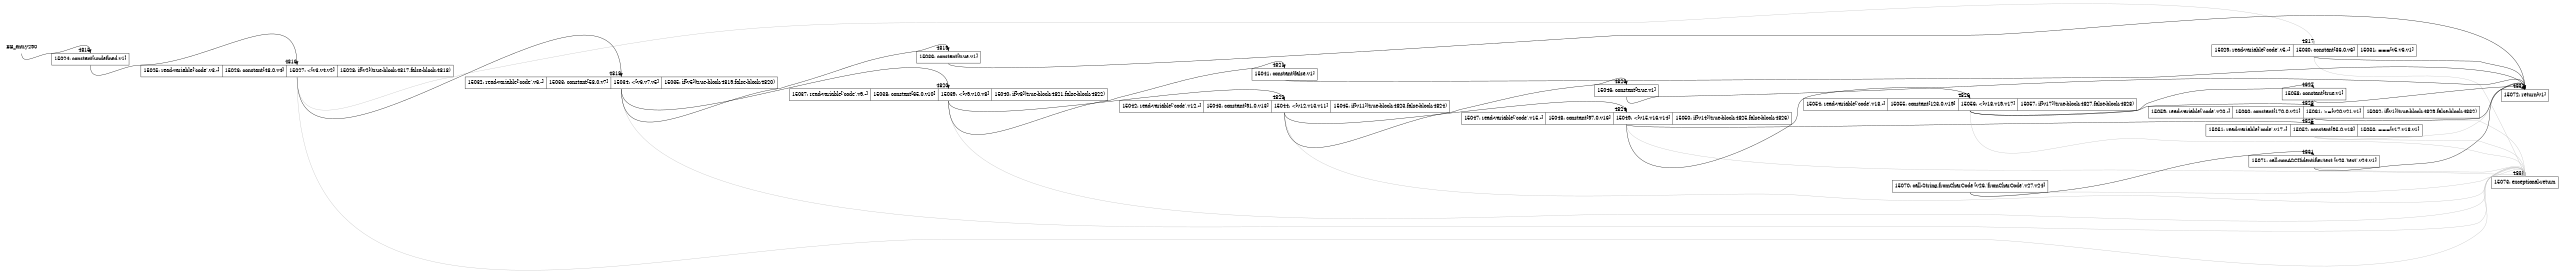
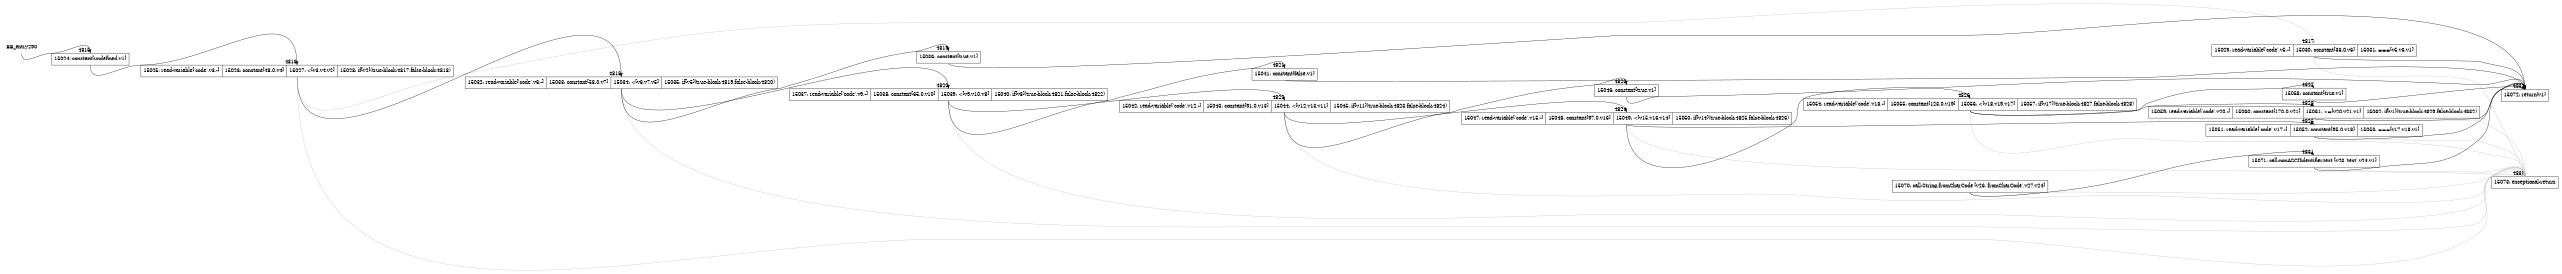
edge "15051: read-variable['code',v17,-]" -> "15072: return[v1]": color gray -> black
